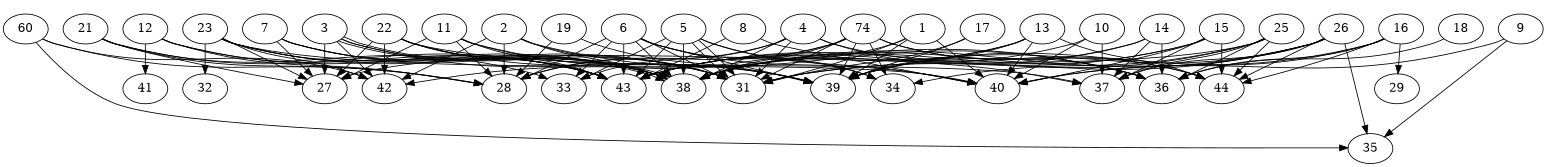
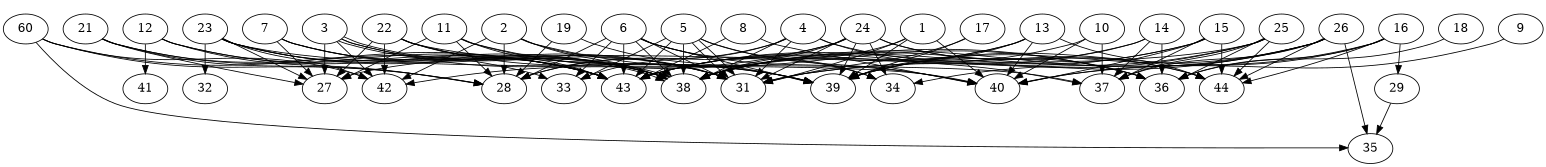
node "74": label "74" -> "24"
edge "60" -> "43": added
edge "9" -> "35": now "29" -> "35"
